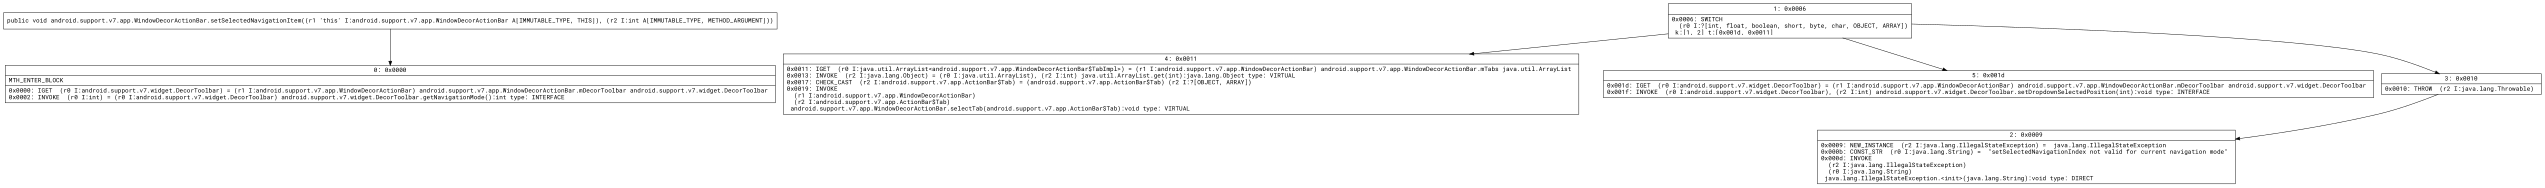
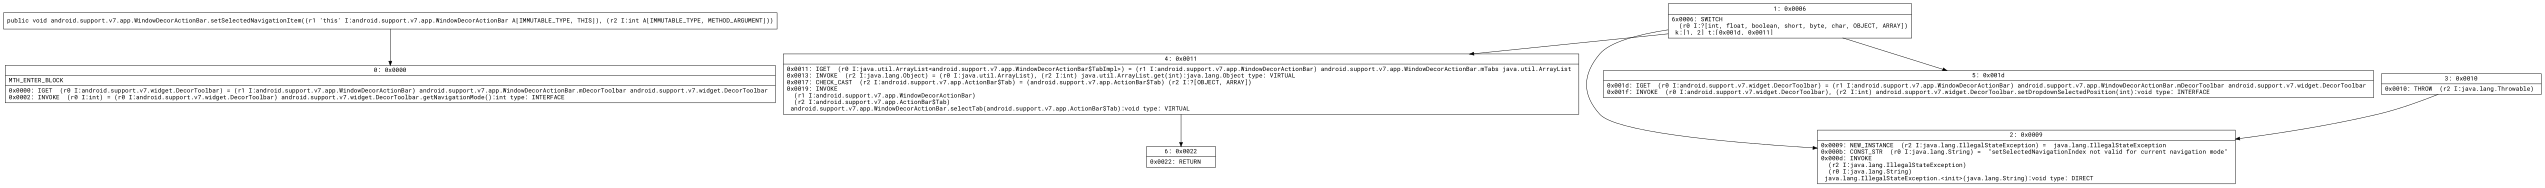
node "1: 0x0006": text "0x0006: SWITCH" -> "6x0006: SWITCH"
edge "1: 0x0006" -> "3: 0x0010": now "1: 0x0006" -> "2: 0x0009"
node "6: 0x0022": added
